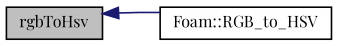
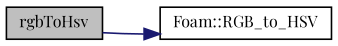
edge "Foam::RGB_to_HSV" -> "rgbToHsv": reversed
